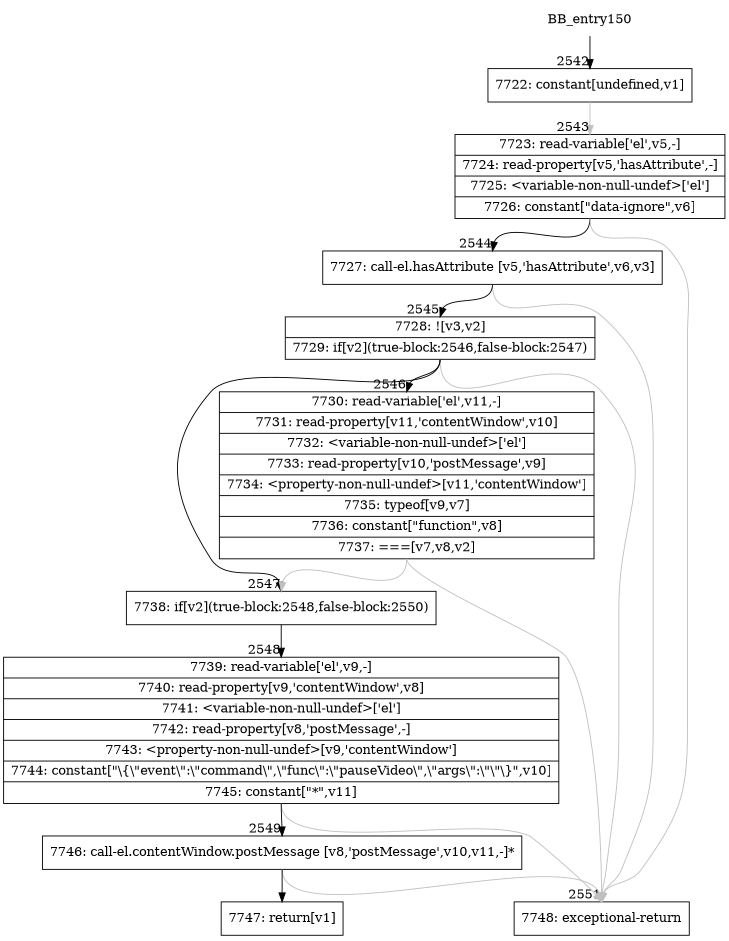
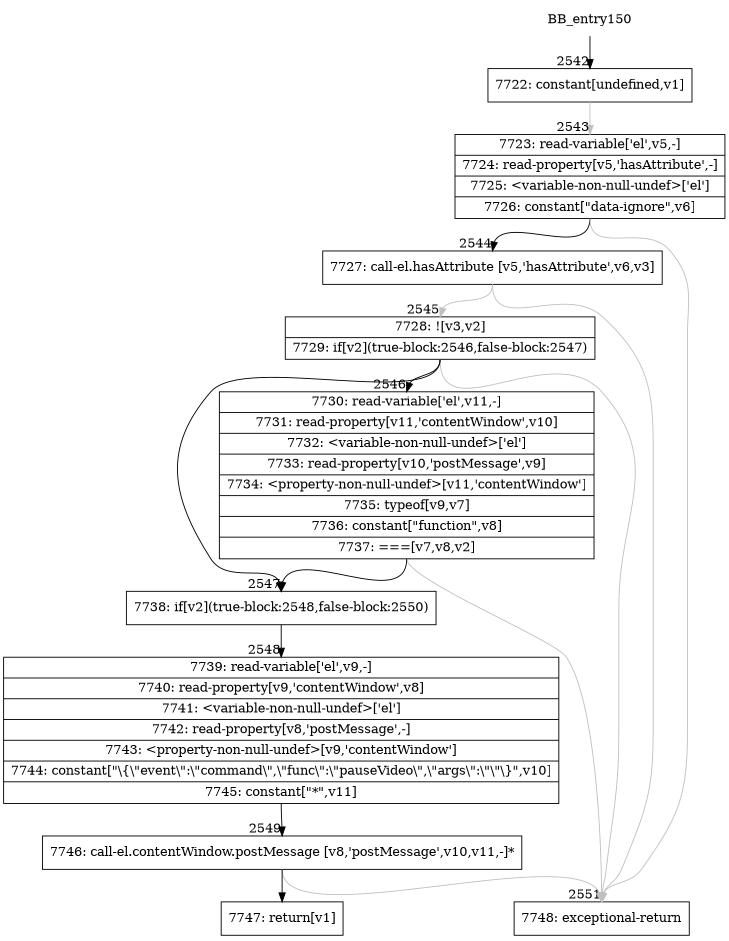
edge "7727: call-el.hasAttribute [v5,'hasAttribute',v6,v3]" -> "7728: ![v3,v2]": color black -> gray
edge "7730: read-variable['el',v11,-]" -> "7738: if[v2](true-block:2548,false-block:2550)": color gray -> black
edge "7739: read-variable['el',v9,-]" -> "7748: exceptional-return": removed
